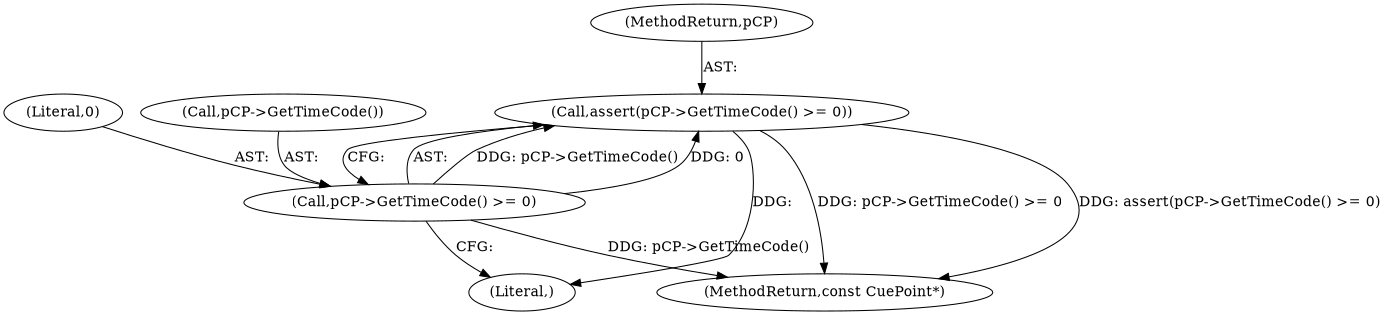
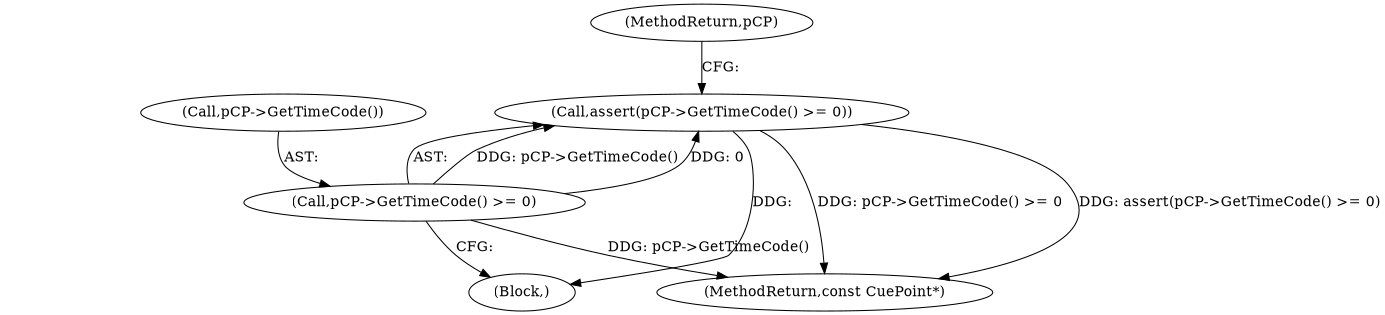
edge "(MethodReturn,pCP)" -> "(Call,assert(pCP->GetTimeCode() >= 0))": label "AST: " -> "CFG: "
node "(Literal,0)": removed
edge "(Call,assert(pCP->GetTimeCode() >= 0))" -> "(Call,pCP->GetTimeCode() >= 0)": removed, label "CFG:"
node "(Literal,)": label "(Literal,)" -> "(Block,)"
